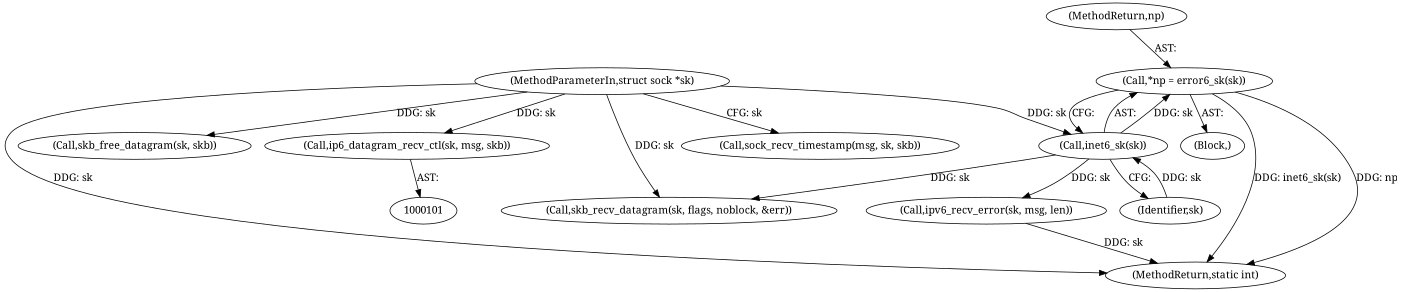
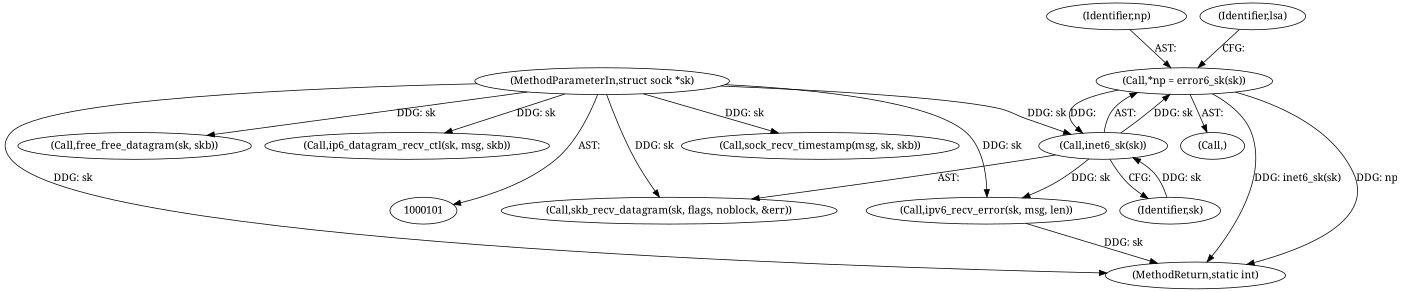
node "(MethodReturn,np)": label "(MethodReturn,np)" -> "(Identifier,np)"
node "(Identifier,lsa)": added
edge "(MethodParameterIn,struct sock *sk)" -> "(Call,ipv6_recv_error(sk, msg, len))": added, label "DDG: sk"
edge "(MethodParameterIn,struct sock *sk)" -> "(Call,sock_recv_timestamp(msg, sk, skb))": label "CFG: sk" -> "DDG: sk"
edge "(Call,*np = error6_sk(sk))" -> "(Call,inet6_sk(sk))": label "CFG: " -> "DDG: "
node "(Call,skb_free_datagram(sk, skb))": label "(Call,skb_free_datagram(sk, skb))" -> "(Call,free_free_datagram(sk, skb))"
node "(Block,)": label "(Block,)" -> "(Call,)"
edge "(Call,ip6_datagram_recv_ctl(sk, msg, skb))" -> "1000101": now "(MethodParameterIn,struct sock *sk)" -> "1000101"
edge "(Call,inet6_sk(sk))" -> "(Call,skb_recv_datagram(sk, flags, noblock, &err))": label "DDG: sk" -> "AST: "
